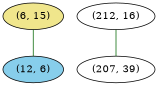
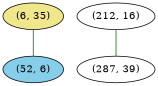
node "(6, 15)": label "(6, 15)" -> "(6, 35)"
node "(12, 6)": label "(12, 6)" -> "(52, 6)"
node "(207, 39)": label "(207, 39)" -> "(287, 39)"
